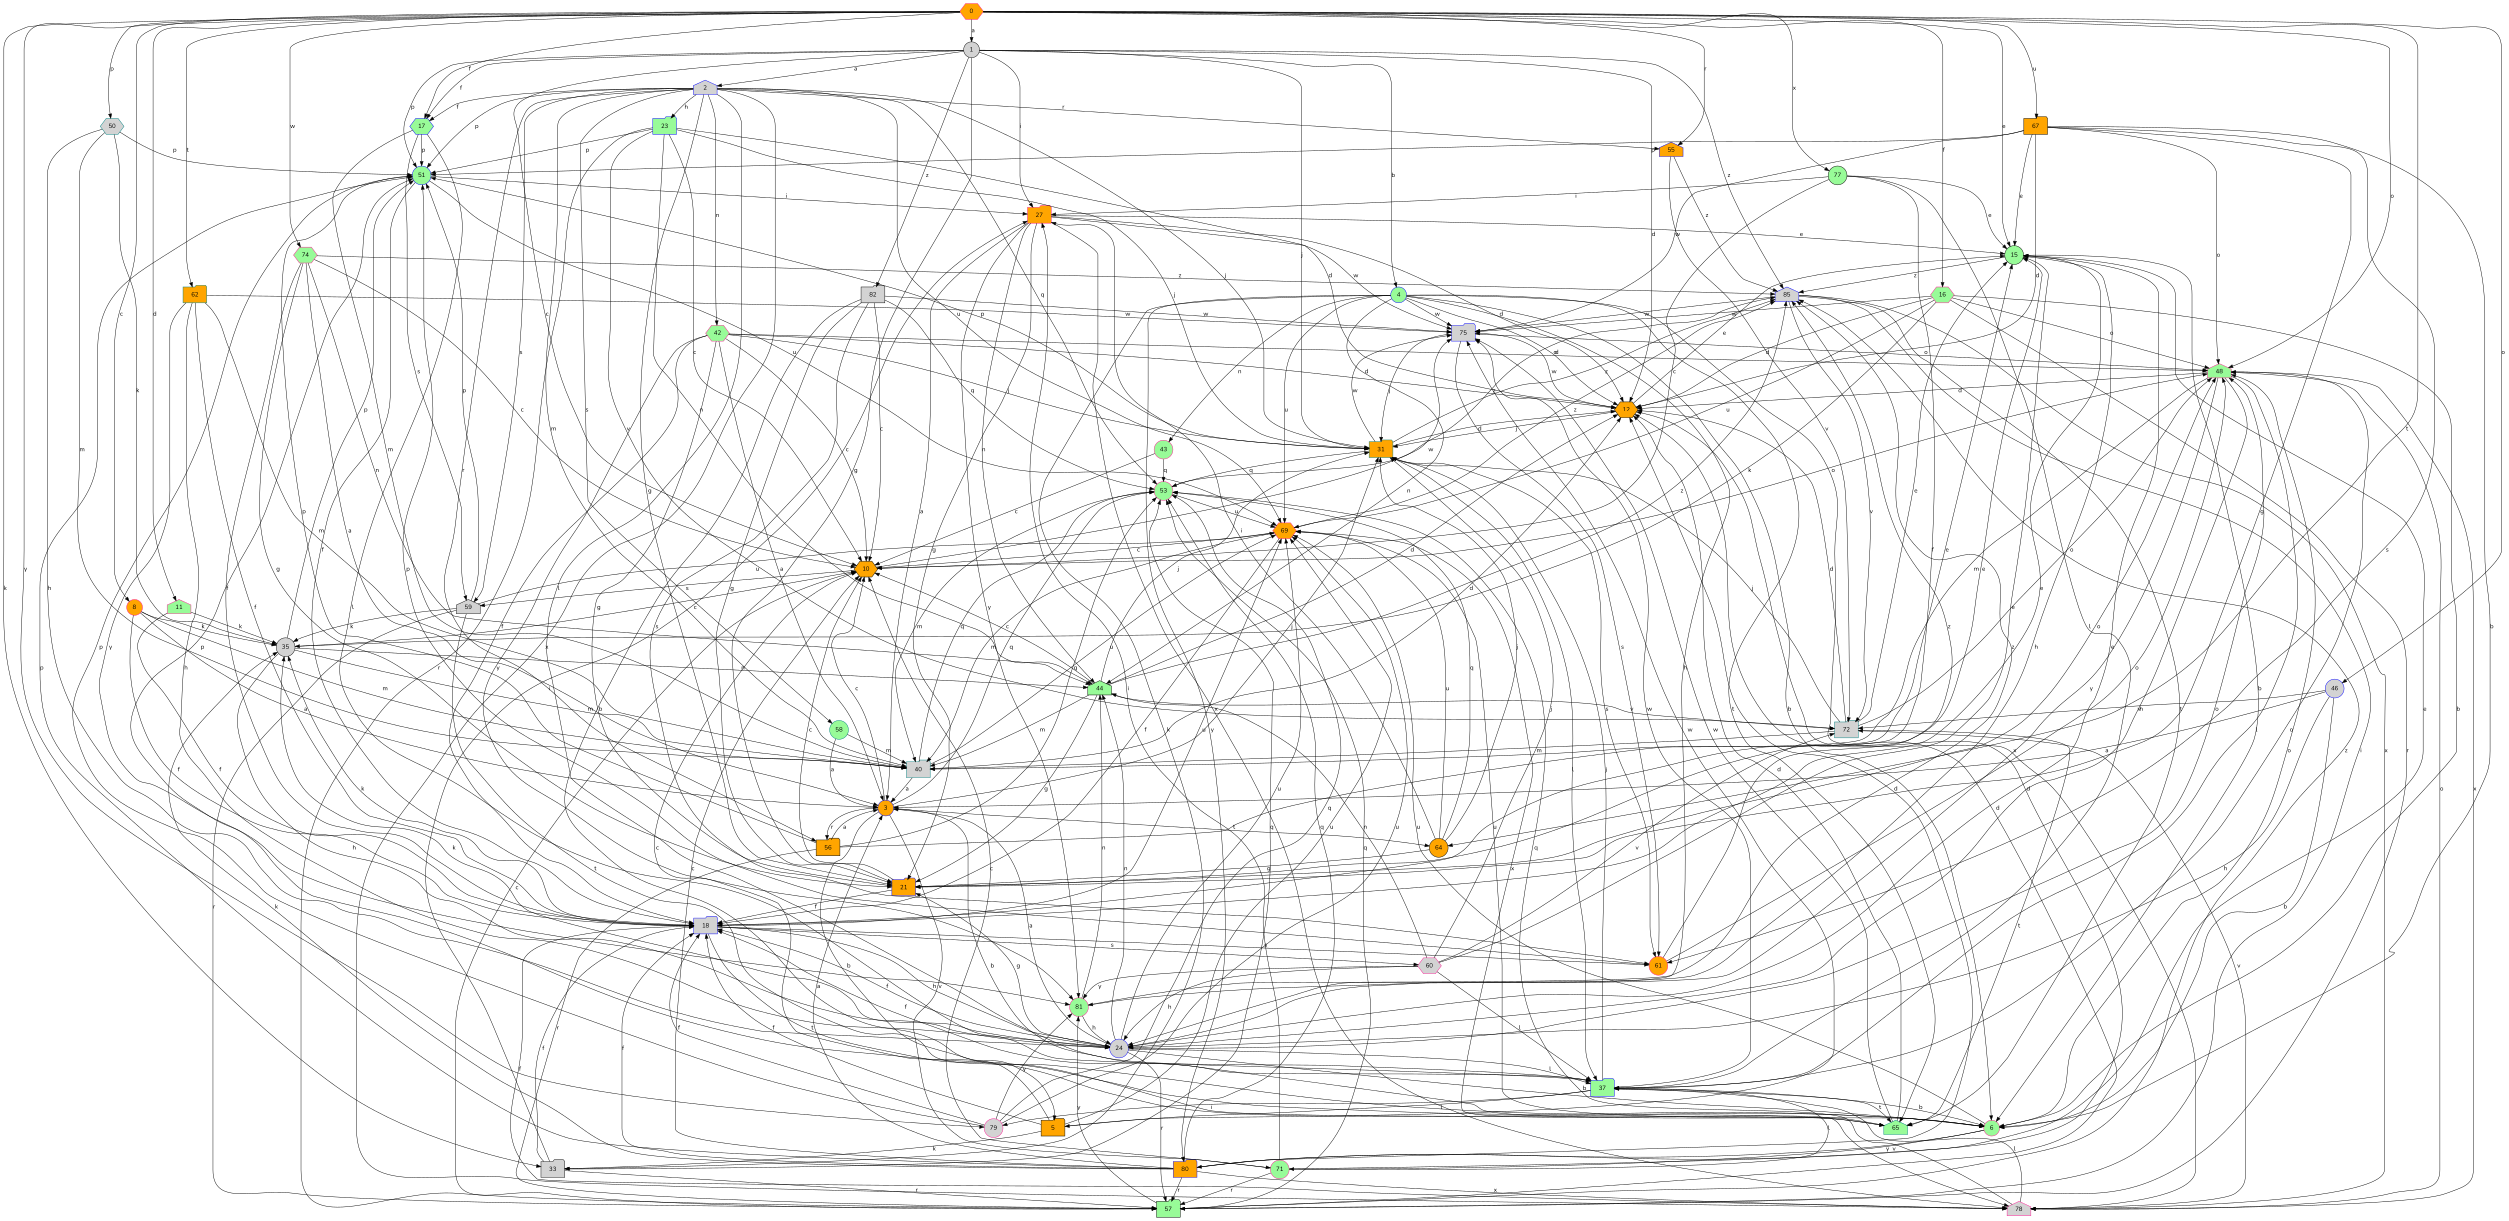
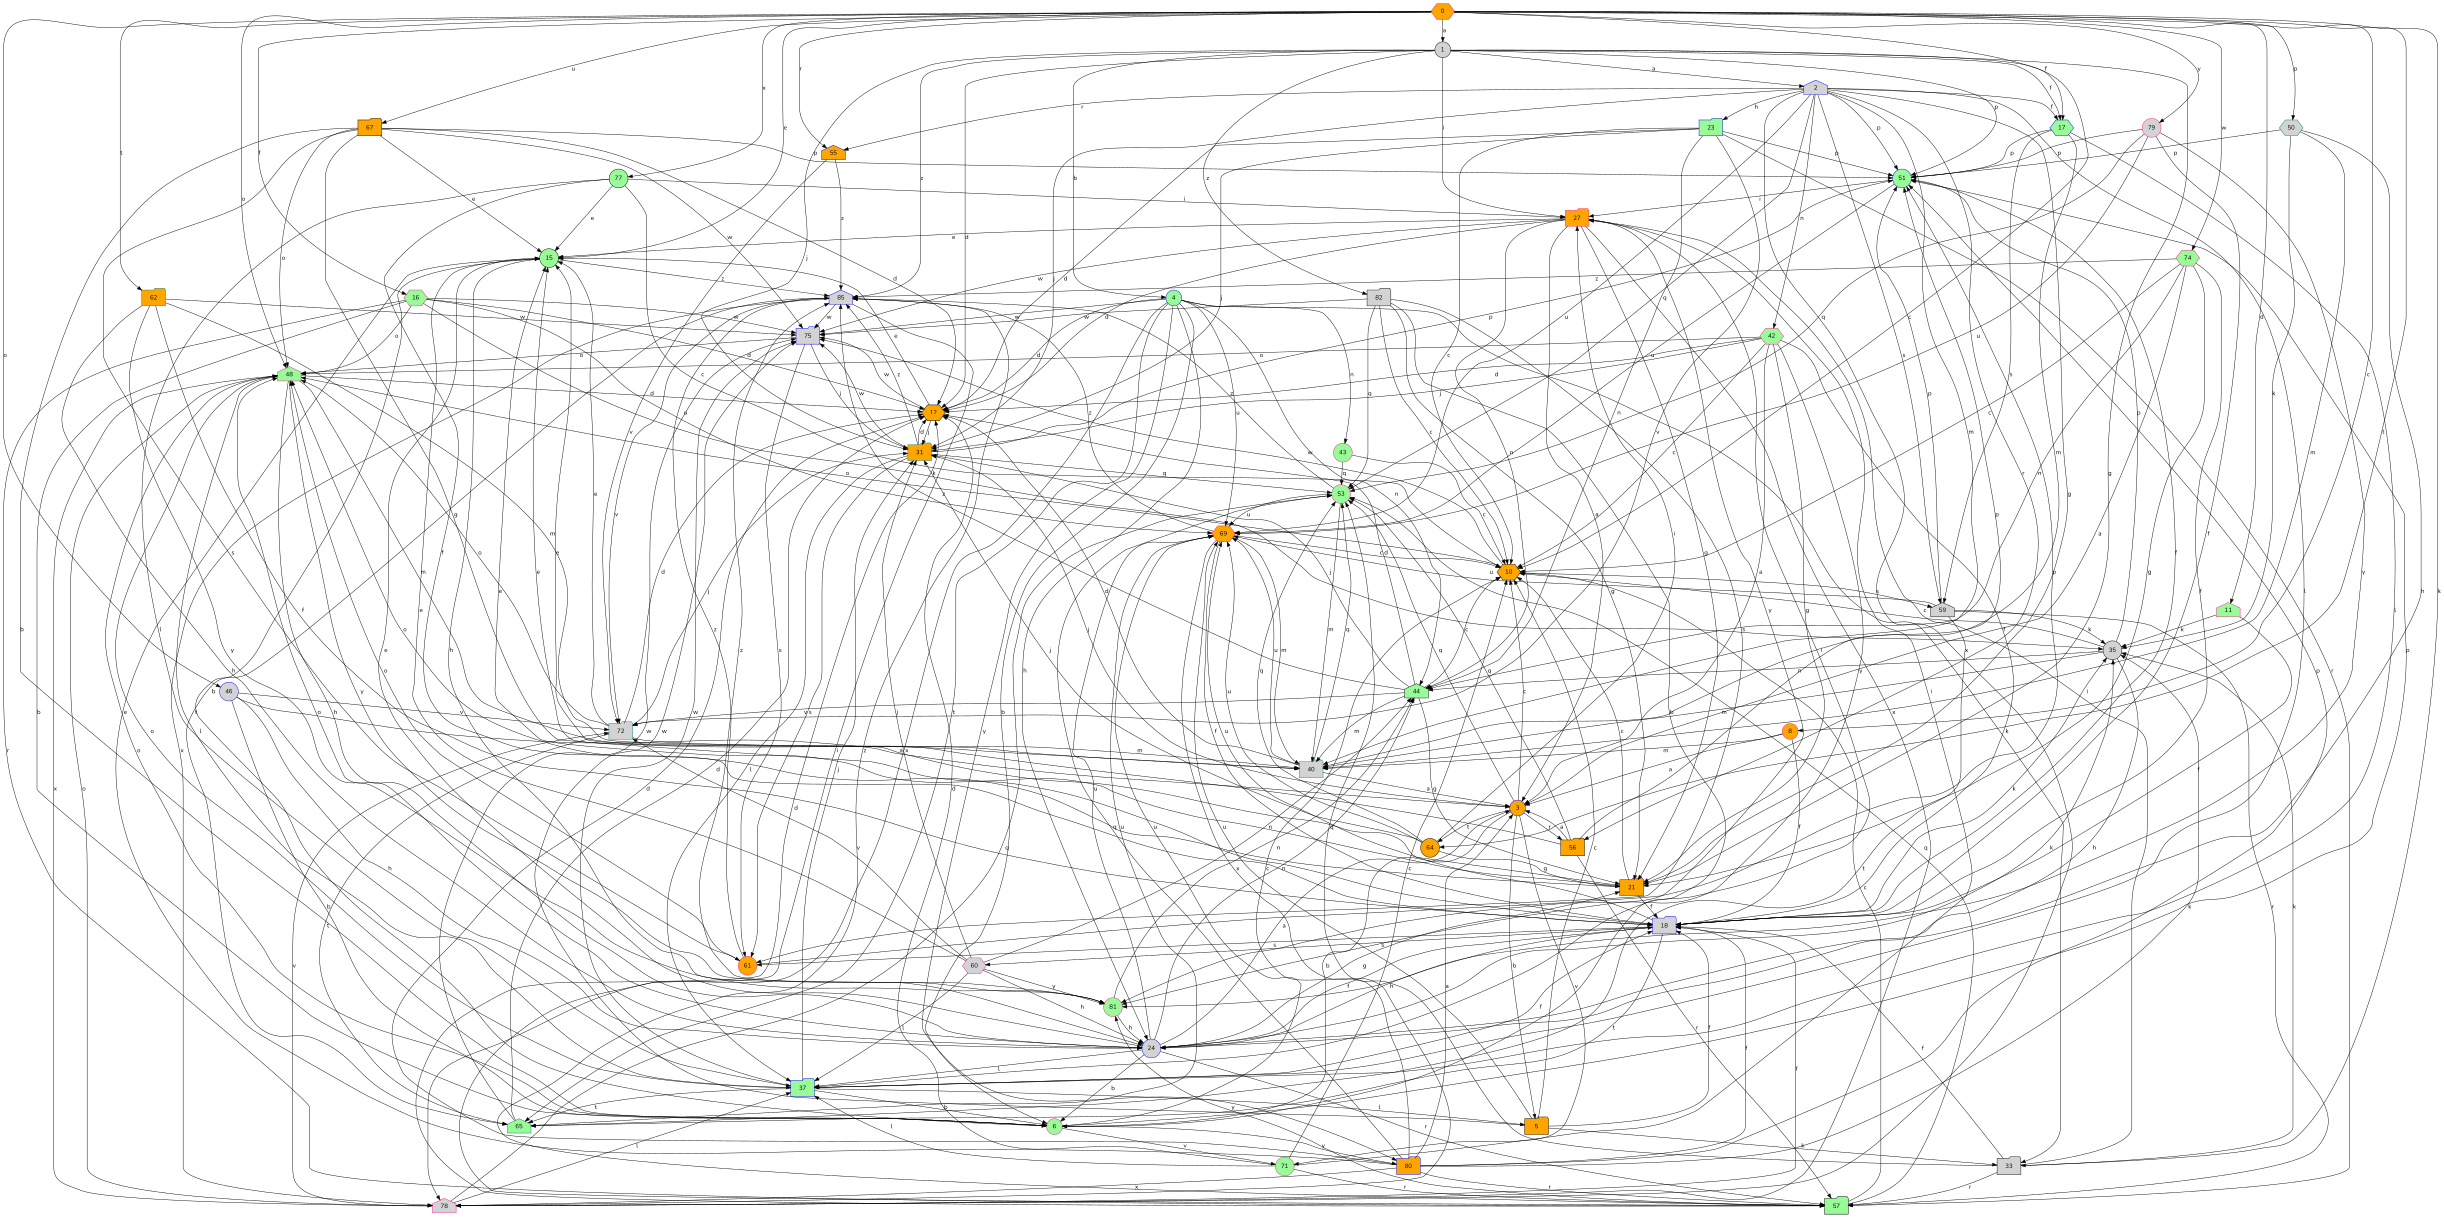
edge "8" -> "35": now "33" -> "35"
node "58": removed
edge "37" -> "79": now "37" -> "27"
